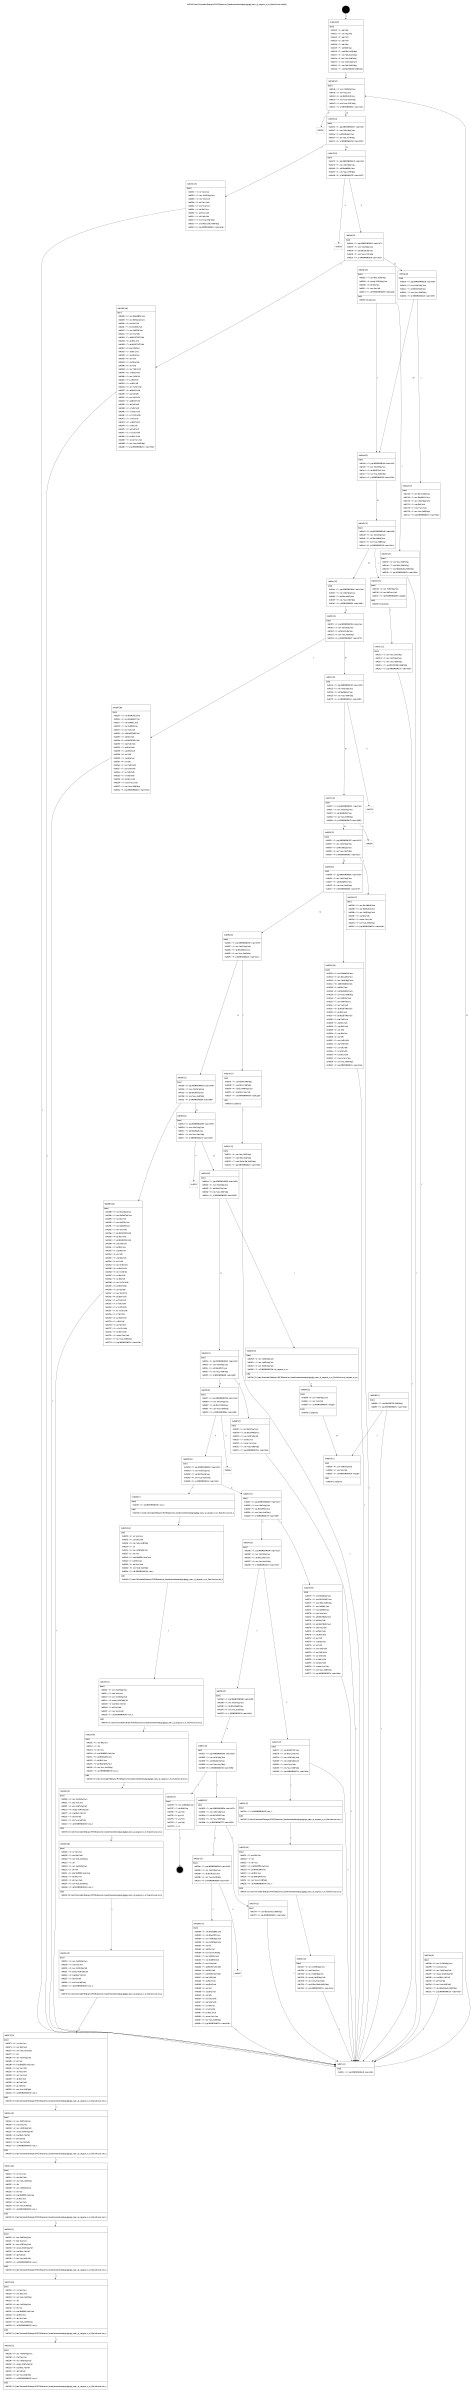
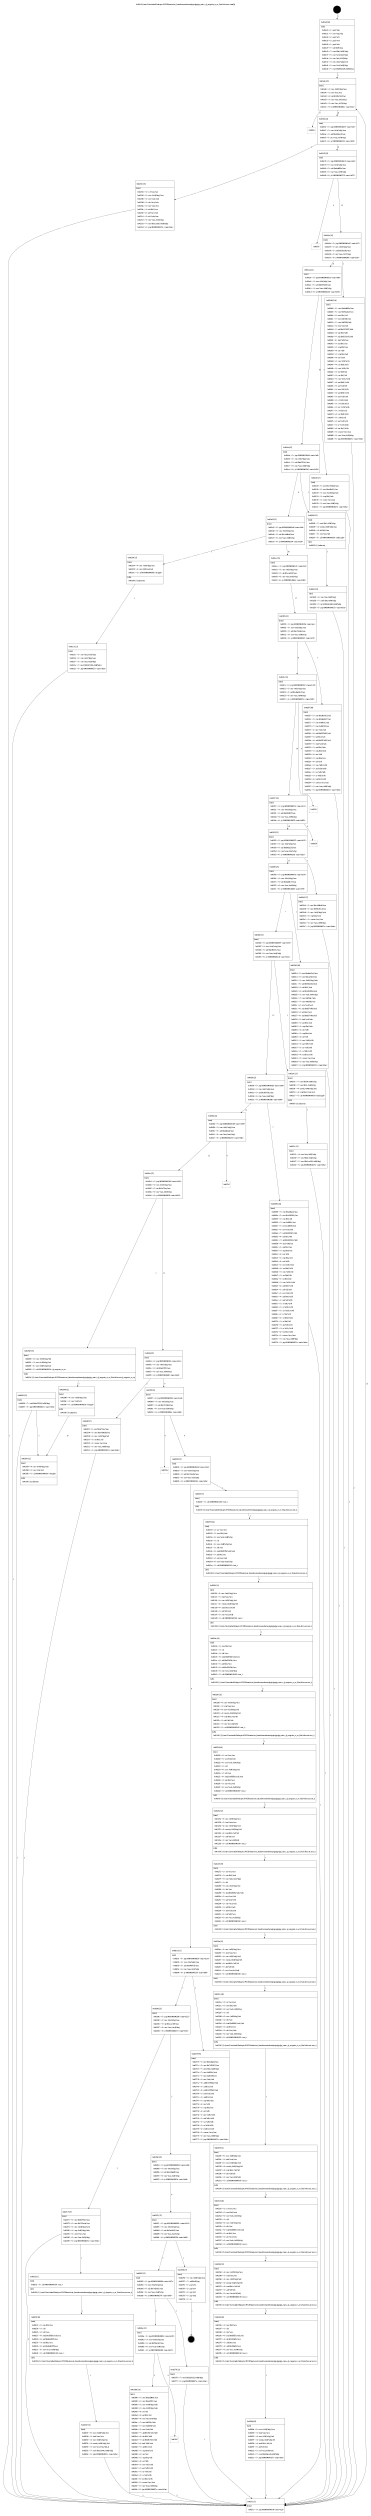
edge "0x4023d2 [23]" -> "0x401eba [25]": reversed
node "0x402362 [40]": added
